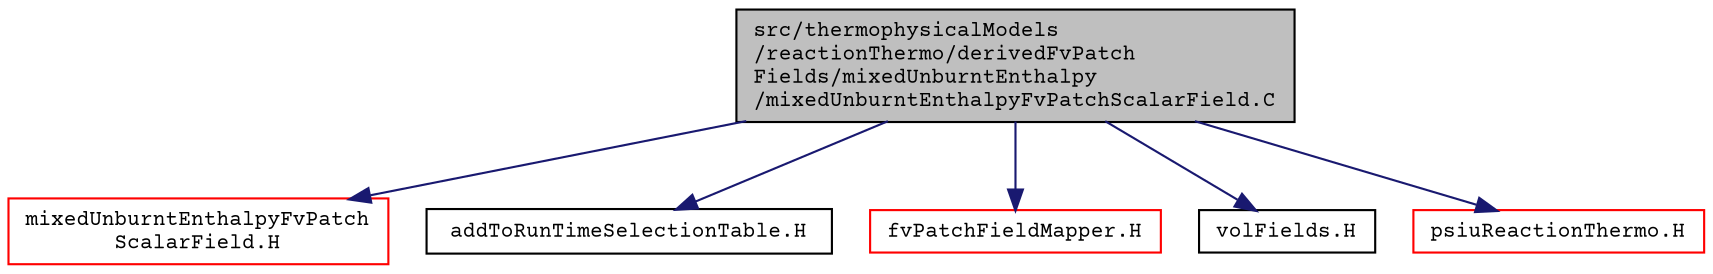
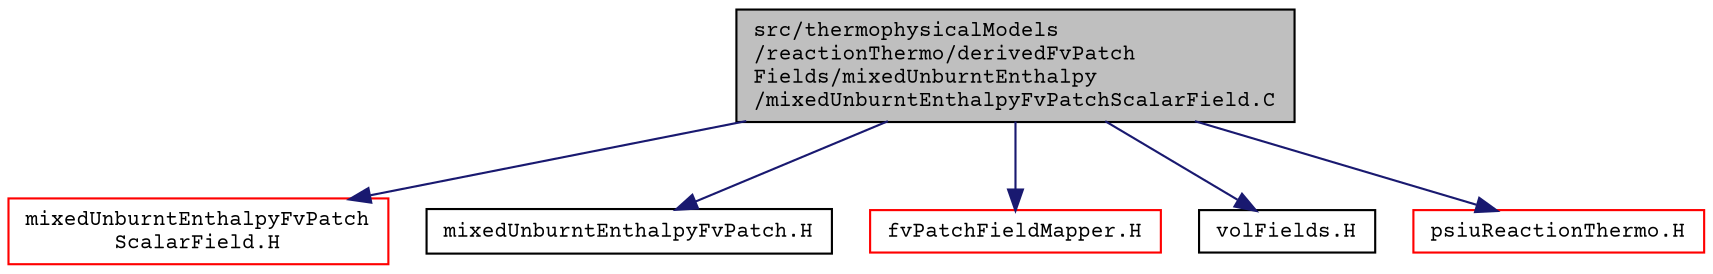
node "addToRunTimeSelectionTable.H": label "addToRunTimeSelectionTable.H" -> "mixedUnburntEnthalpyFvPatch.H"
